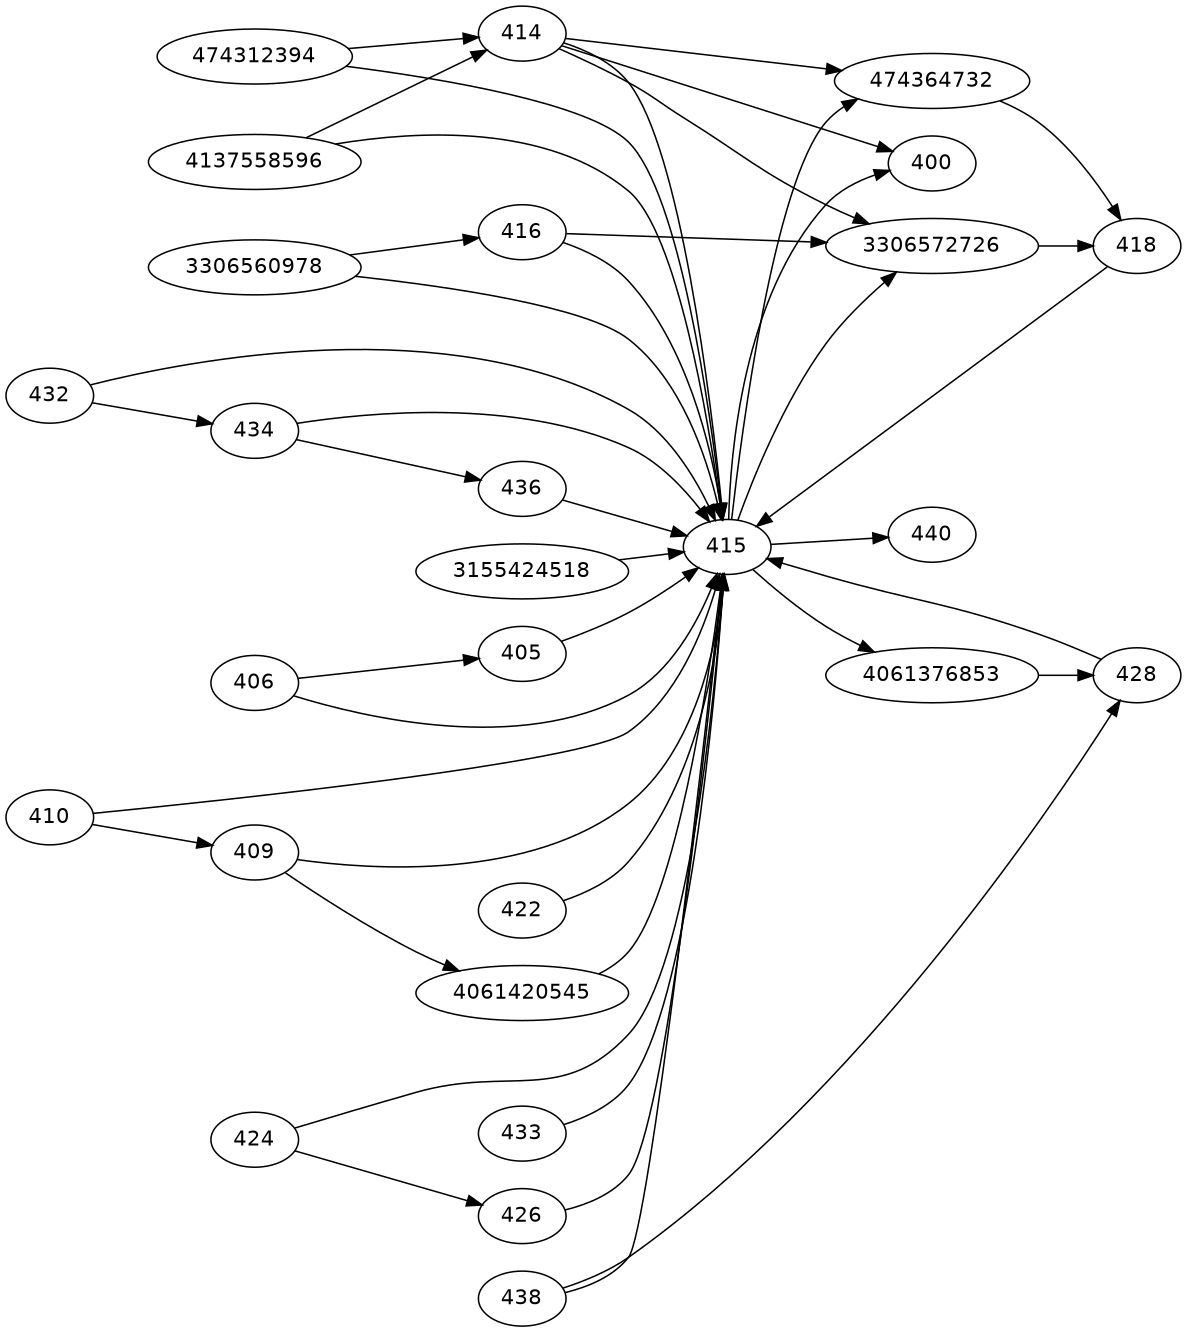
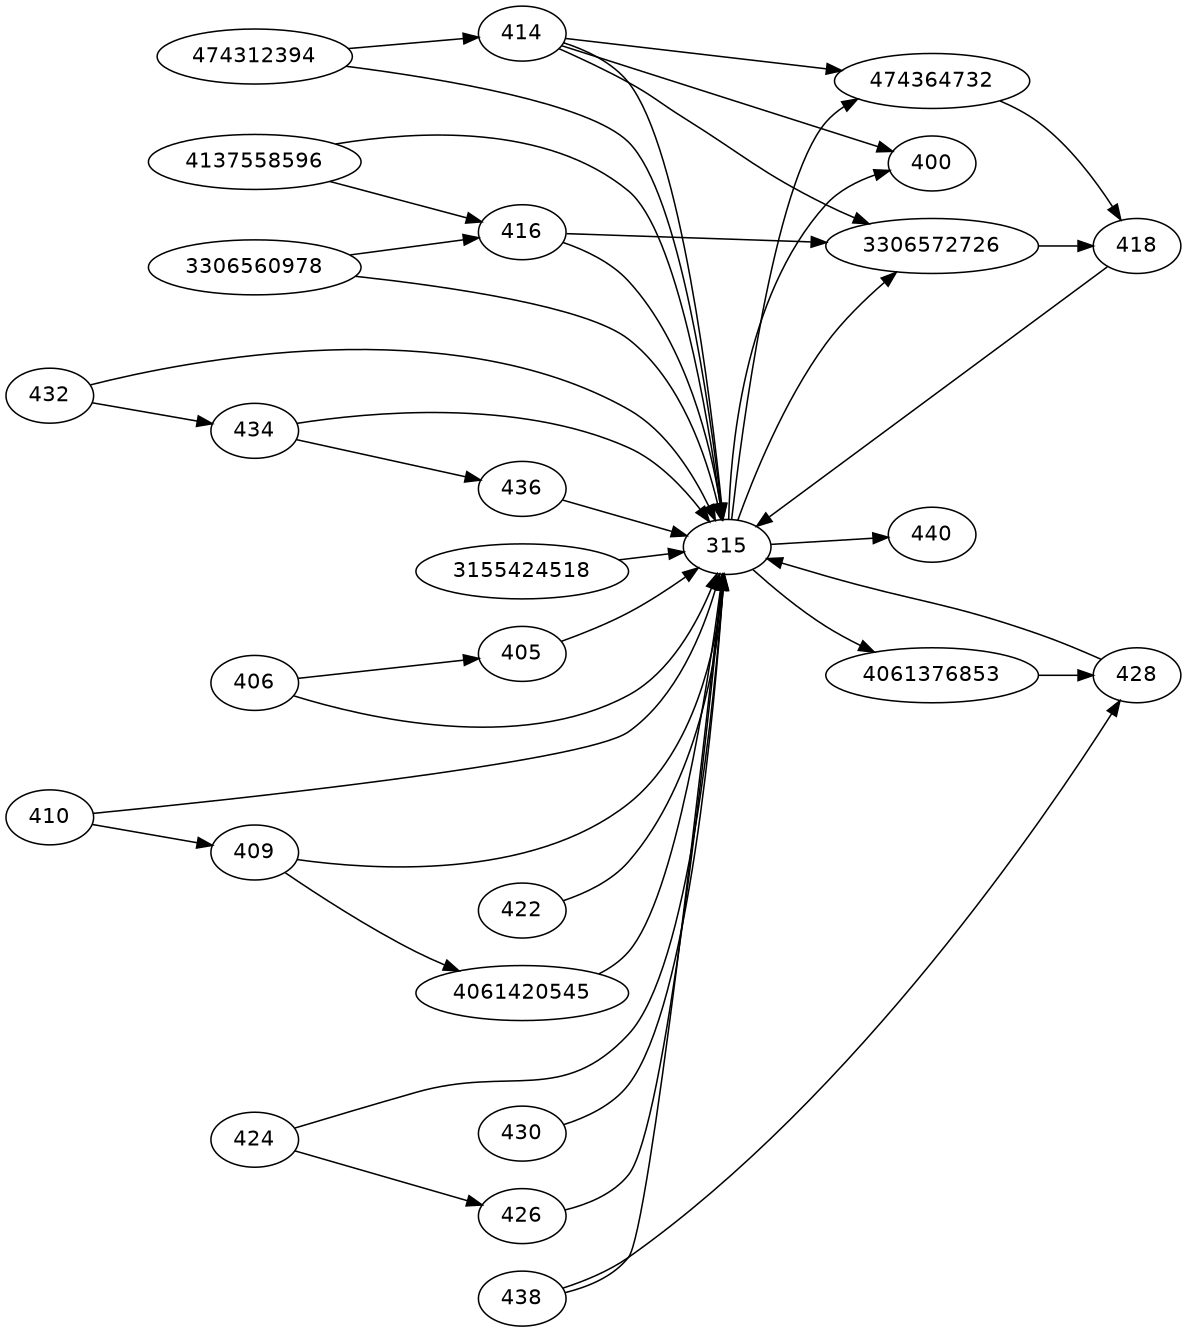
edge "4137558596" -> "414": now "4137558596" -> "416"
node "415": label "415" -> "315"
node "433": label "433" -> "430"
